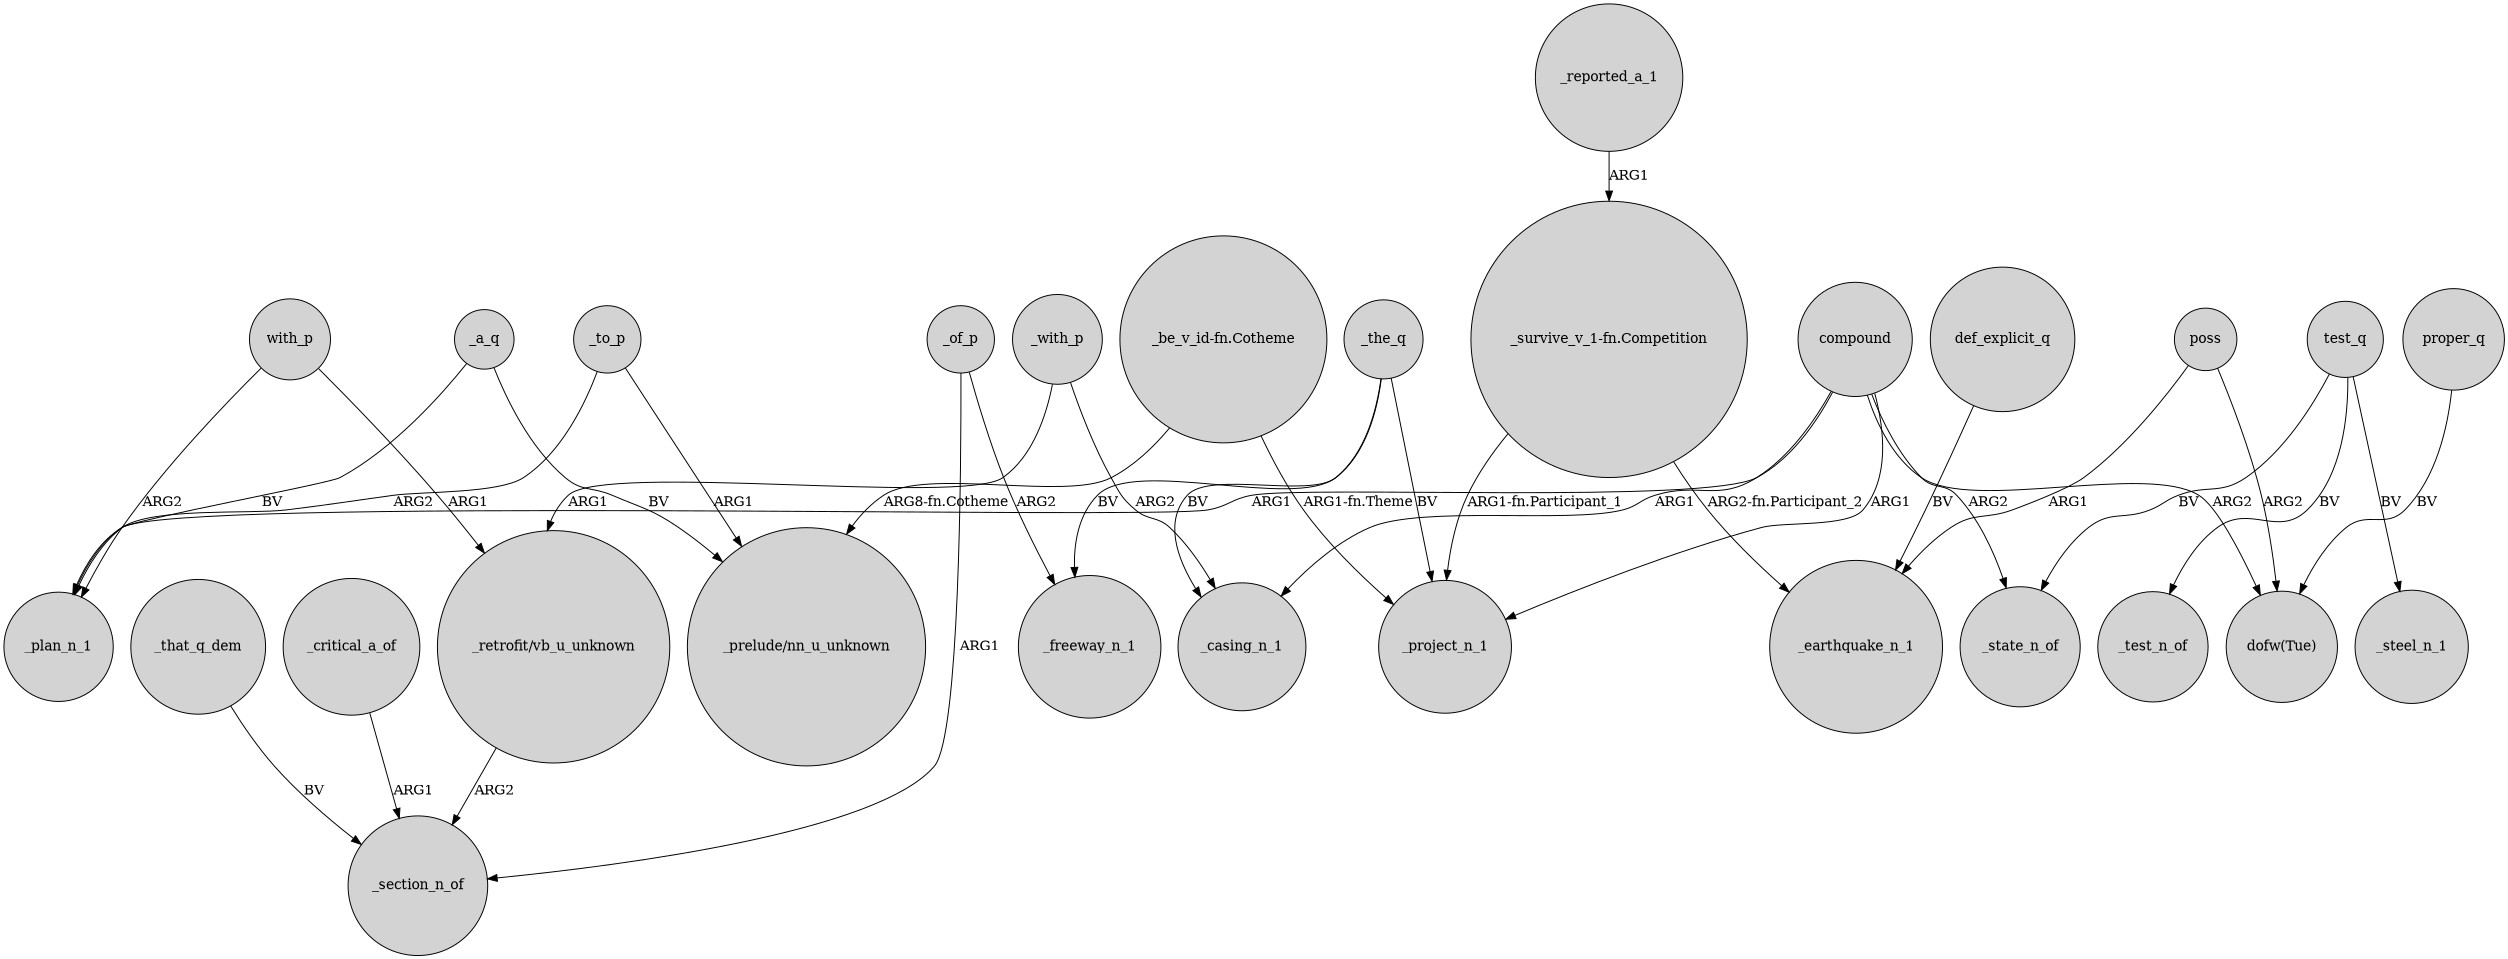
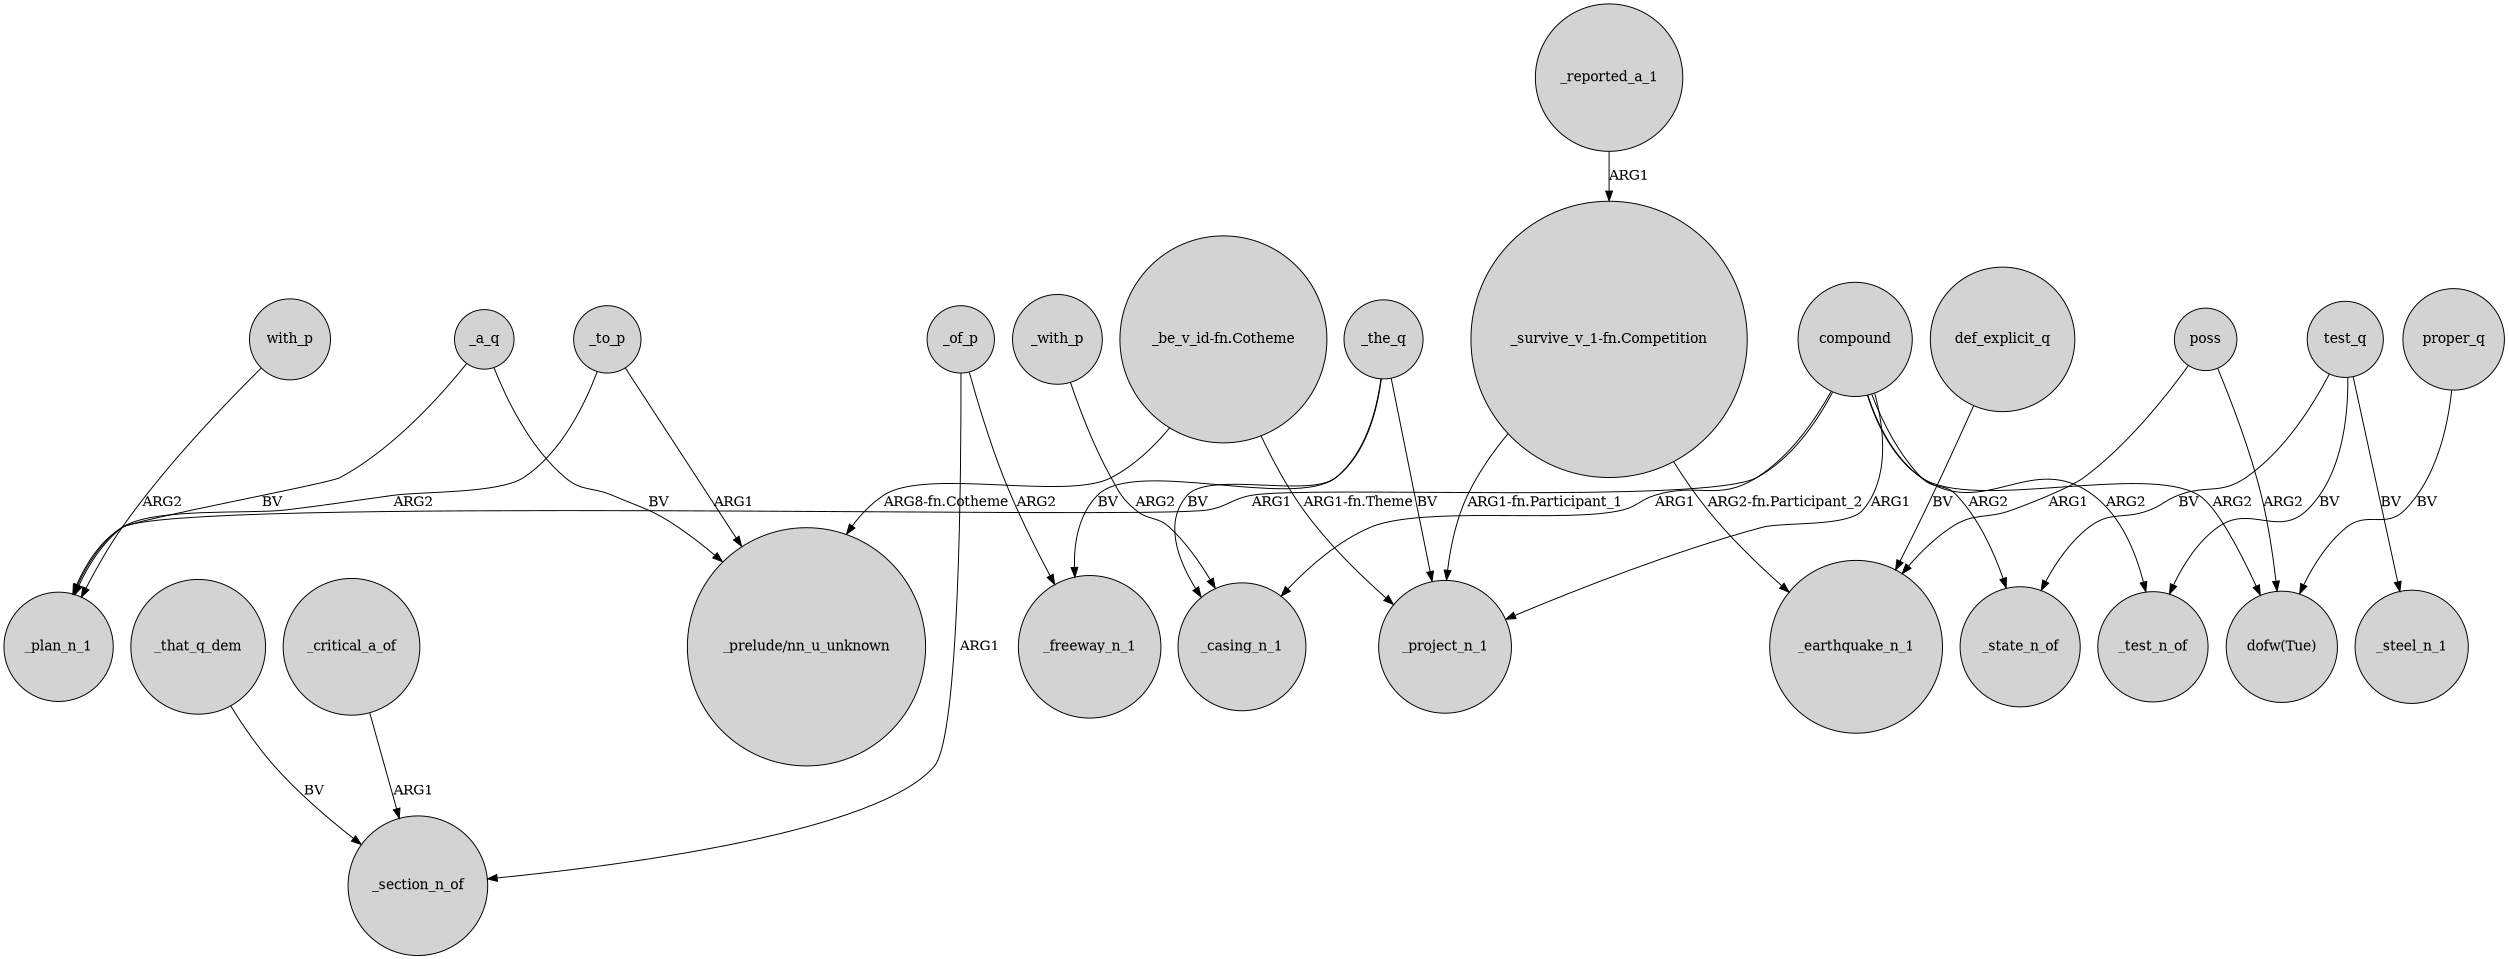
edge "compound" -> "_test_n_of": added, label "ARG2"
node "_retrofit/vb_u_unknown": removed
